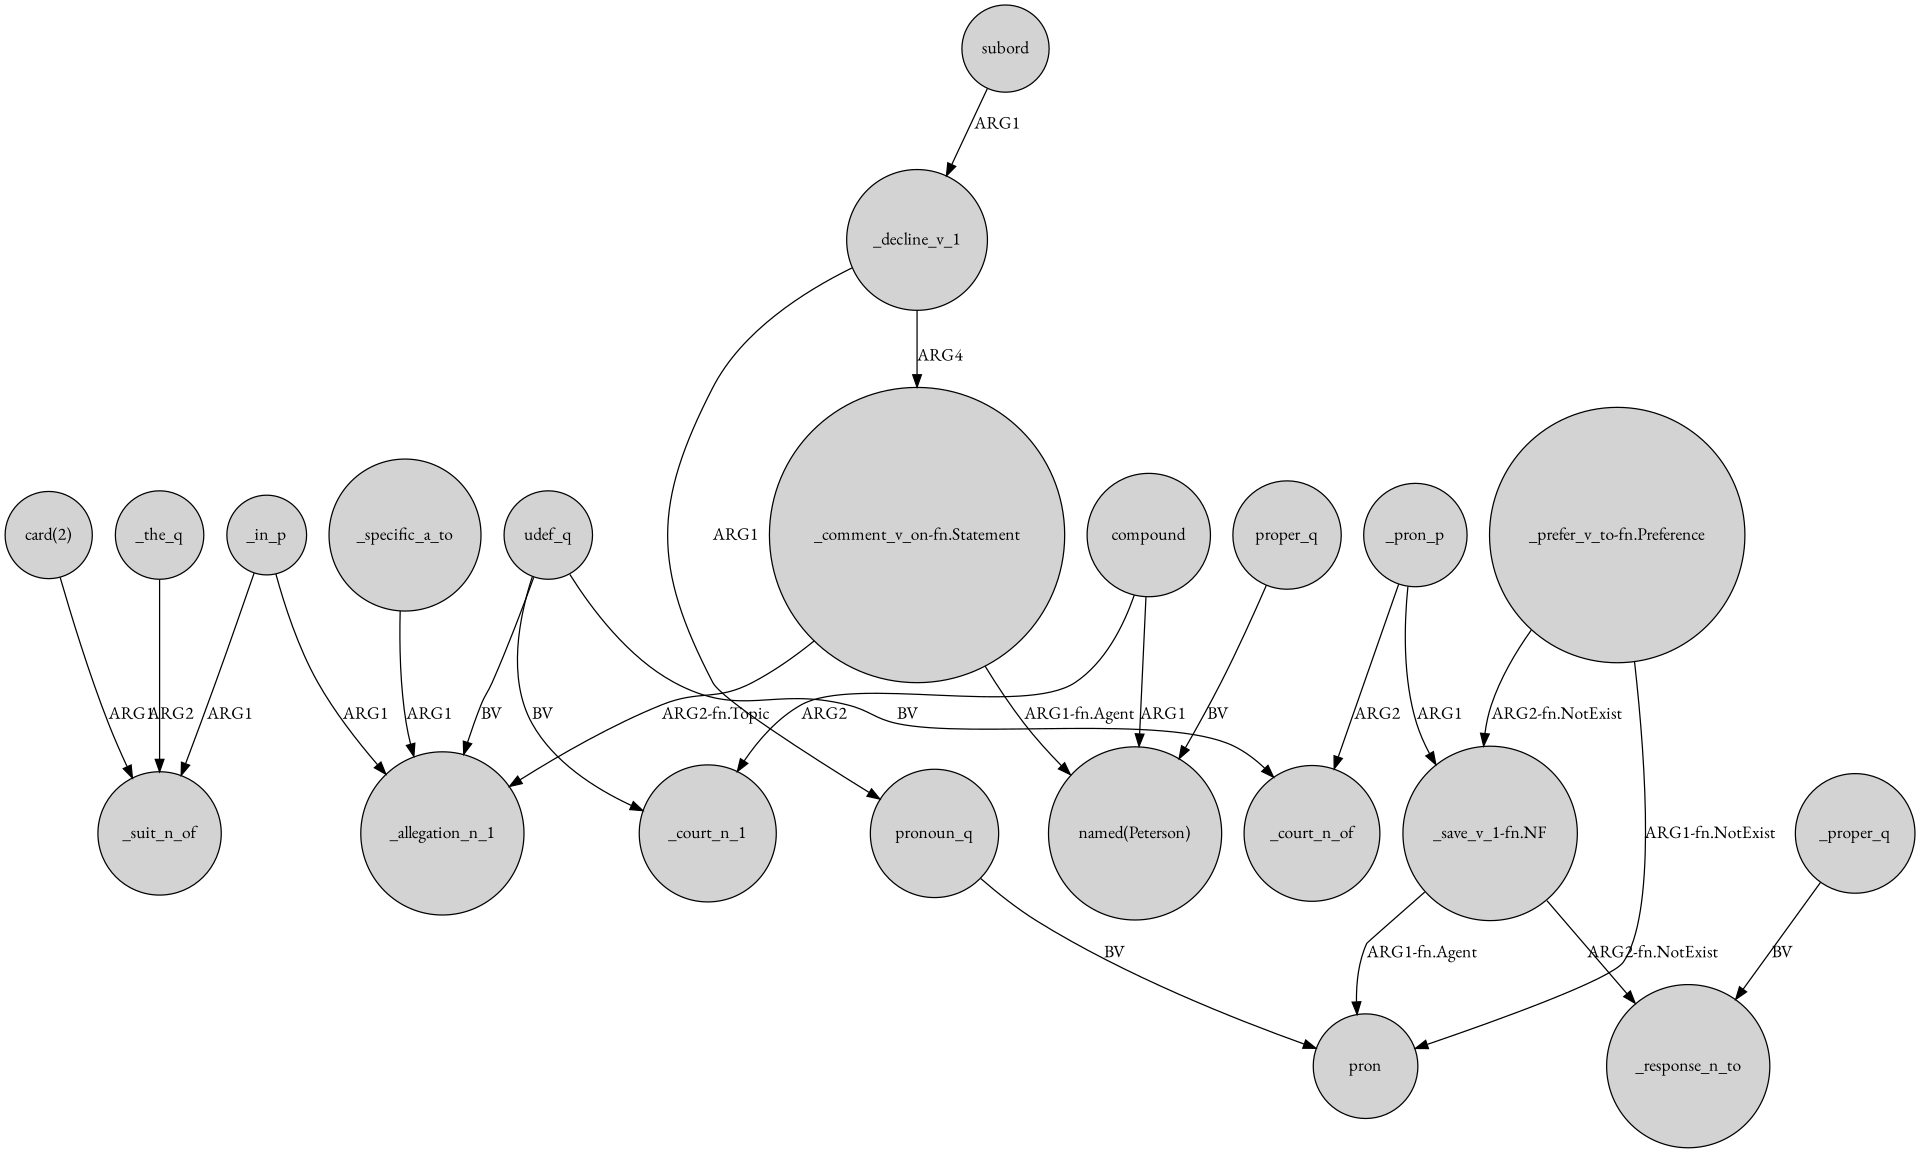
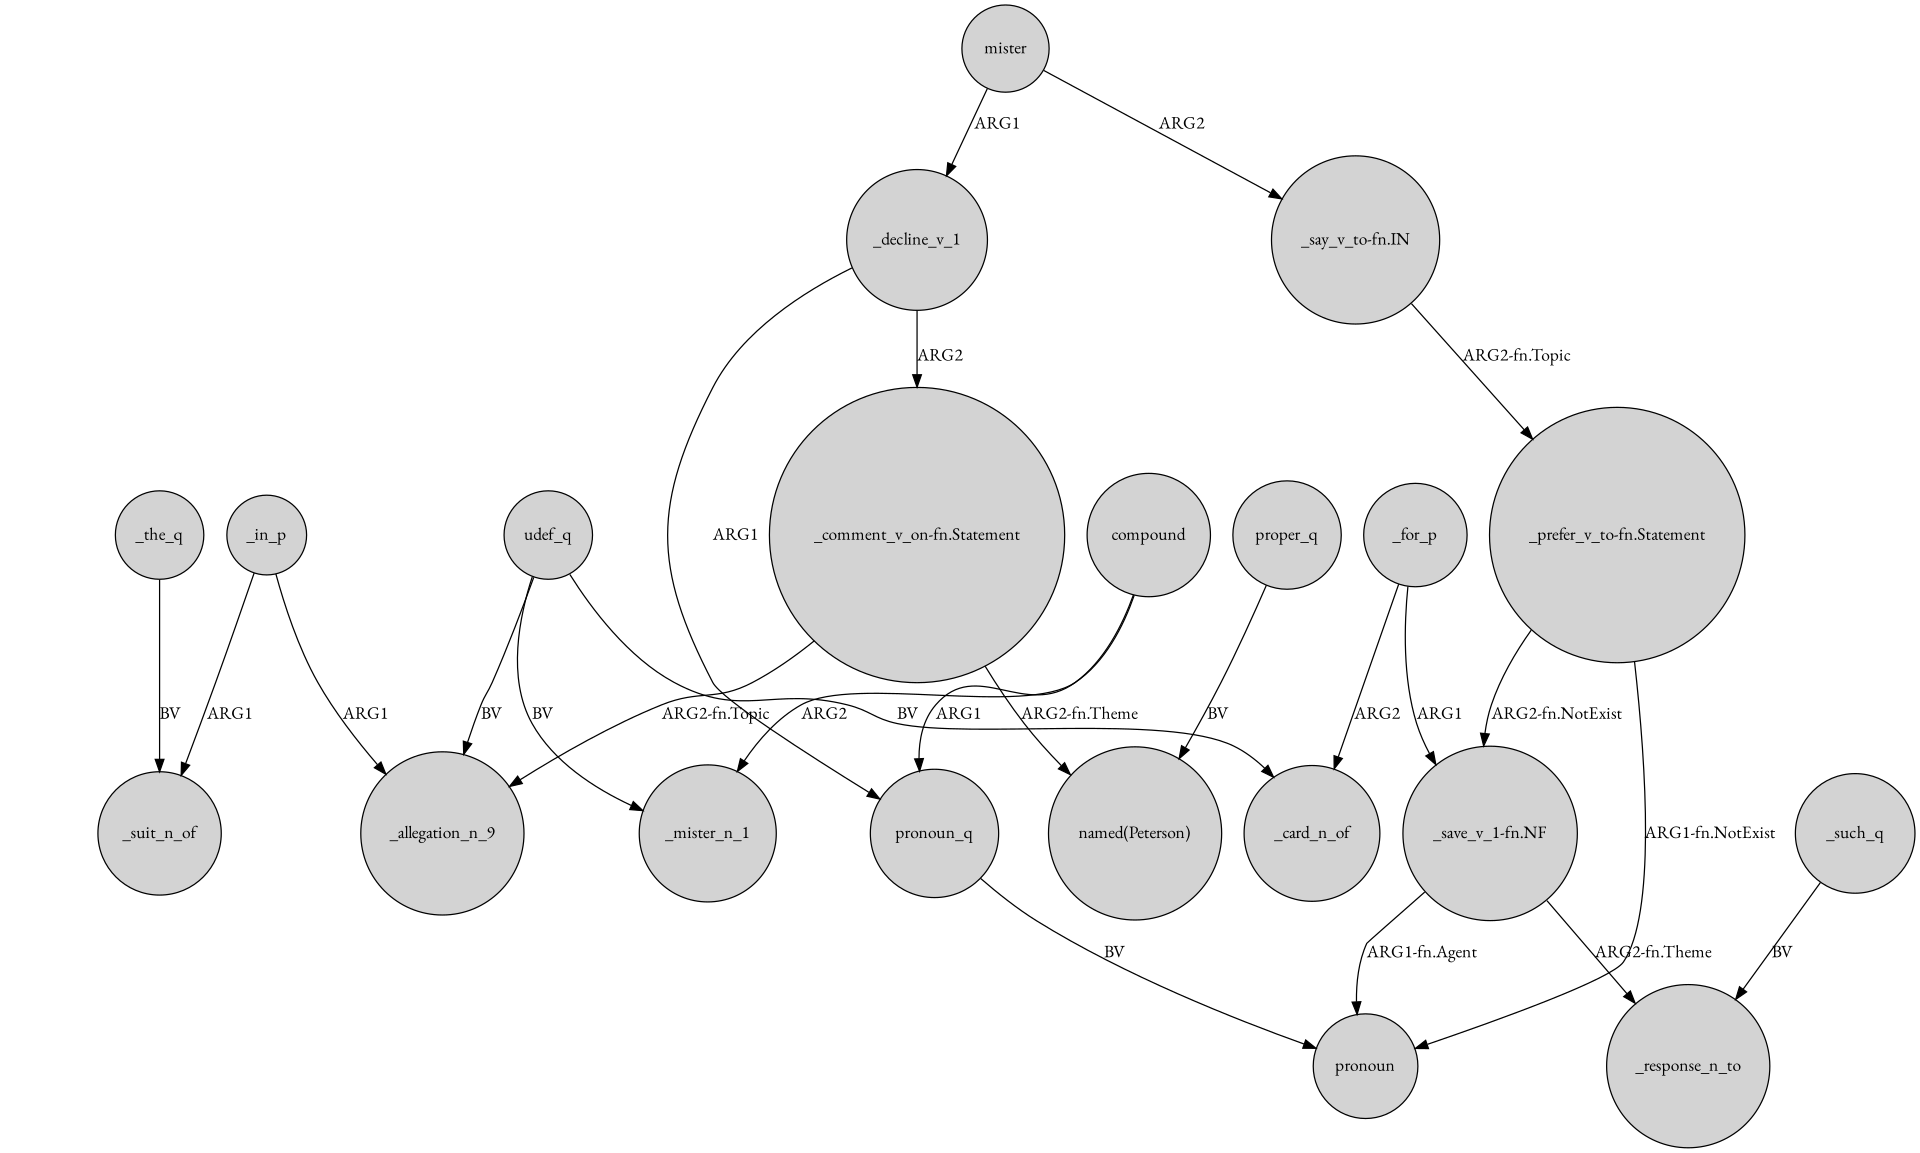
node "subord": label "subord" -> "mister"
node "_say_v_to-fn.IN": added
edge "_decline_v_1" -> "_comment_v_on-fn.Statement": label "ARG4" -> "ARG2"
node "card(2)": removed
node "_specific_a_to": removed
node "_pron_p": label "_pron_p" -> "_for_p"
node "_prefer_v_to-fn.Preference": label "_prefer_v_to-fn.Preference" -> "_prefer_v_to-fn.Statement"
edge "compound" -> "named(Peterson)": now "compound" -> "pronoun_q"
edge "_the_q" -> "_suit_n_of": label "ARG2" -> "BV"
edge "_comment_v_on-fn.Statement" -> "named(Peterson)": label "ARG1-fn.Agent" -> "ARG2-fn.Theme"
node "_allegation_n_1": label "_allegation_n_1" -> "_allegation_n_9"
node "_court_n_1": label "_court_n_1" -> "_mister_n_1"
node "_court_n_of": label "_court_n_of" -> "_card_n_of"
node "_proper_q": label "_proper_q" -> "_such_q"
edge "_save_v_1-fn.NF" -> "_response_n_to": label "ARG2-fn.NotExist" -> "ARG2-fn.Theme"
node "pron": label "pron" -> "pronoun"
